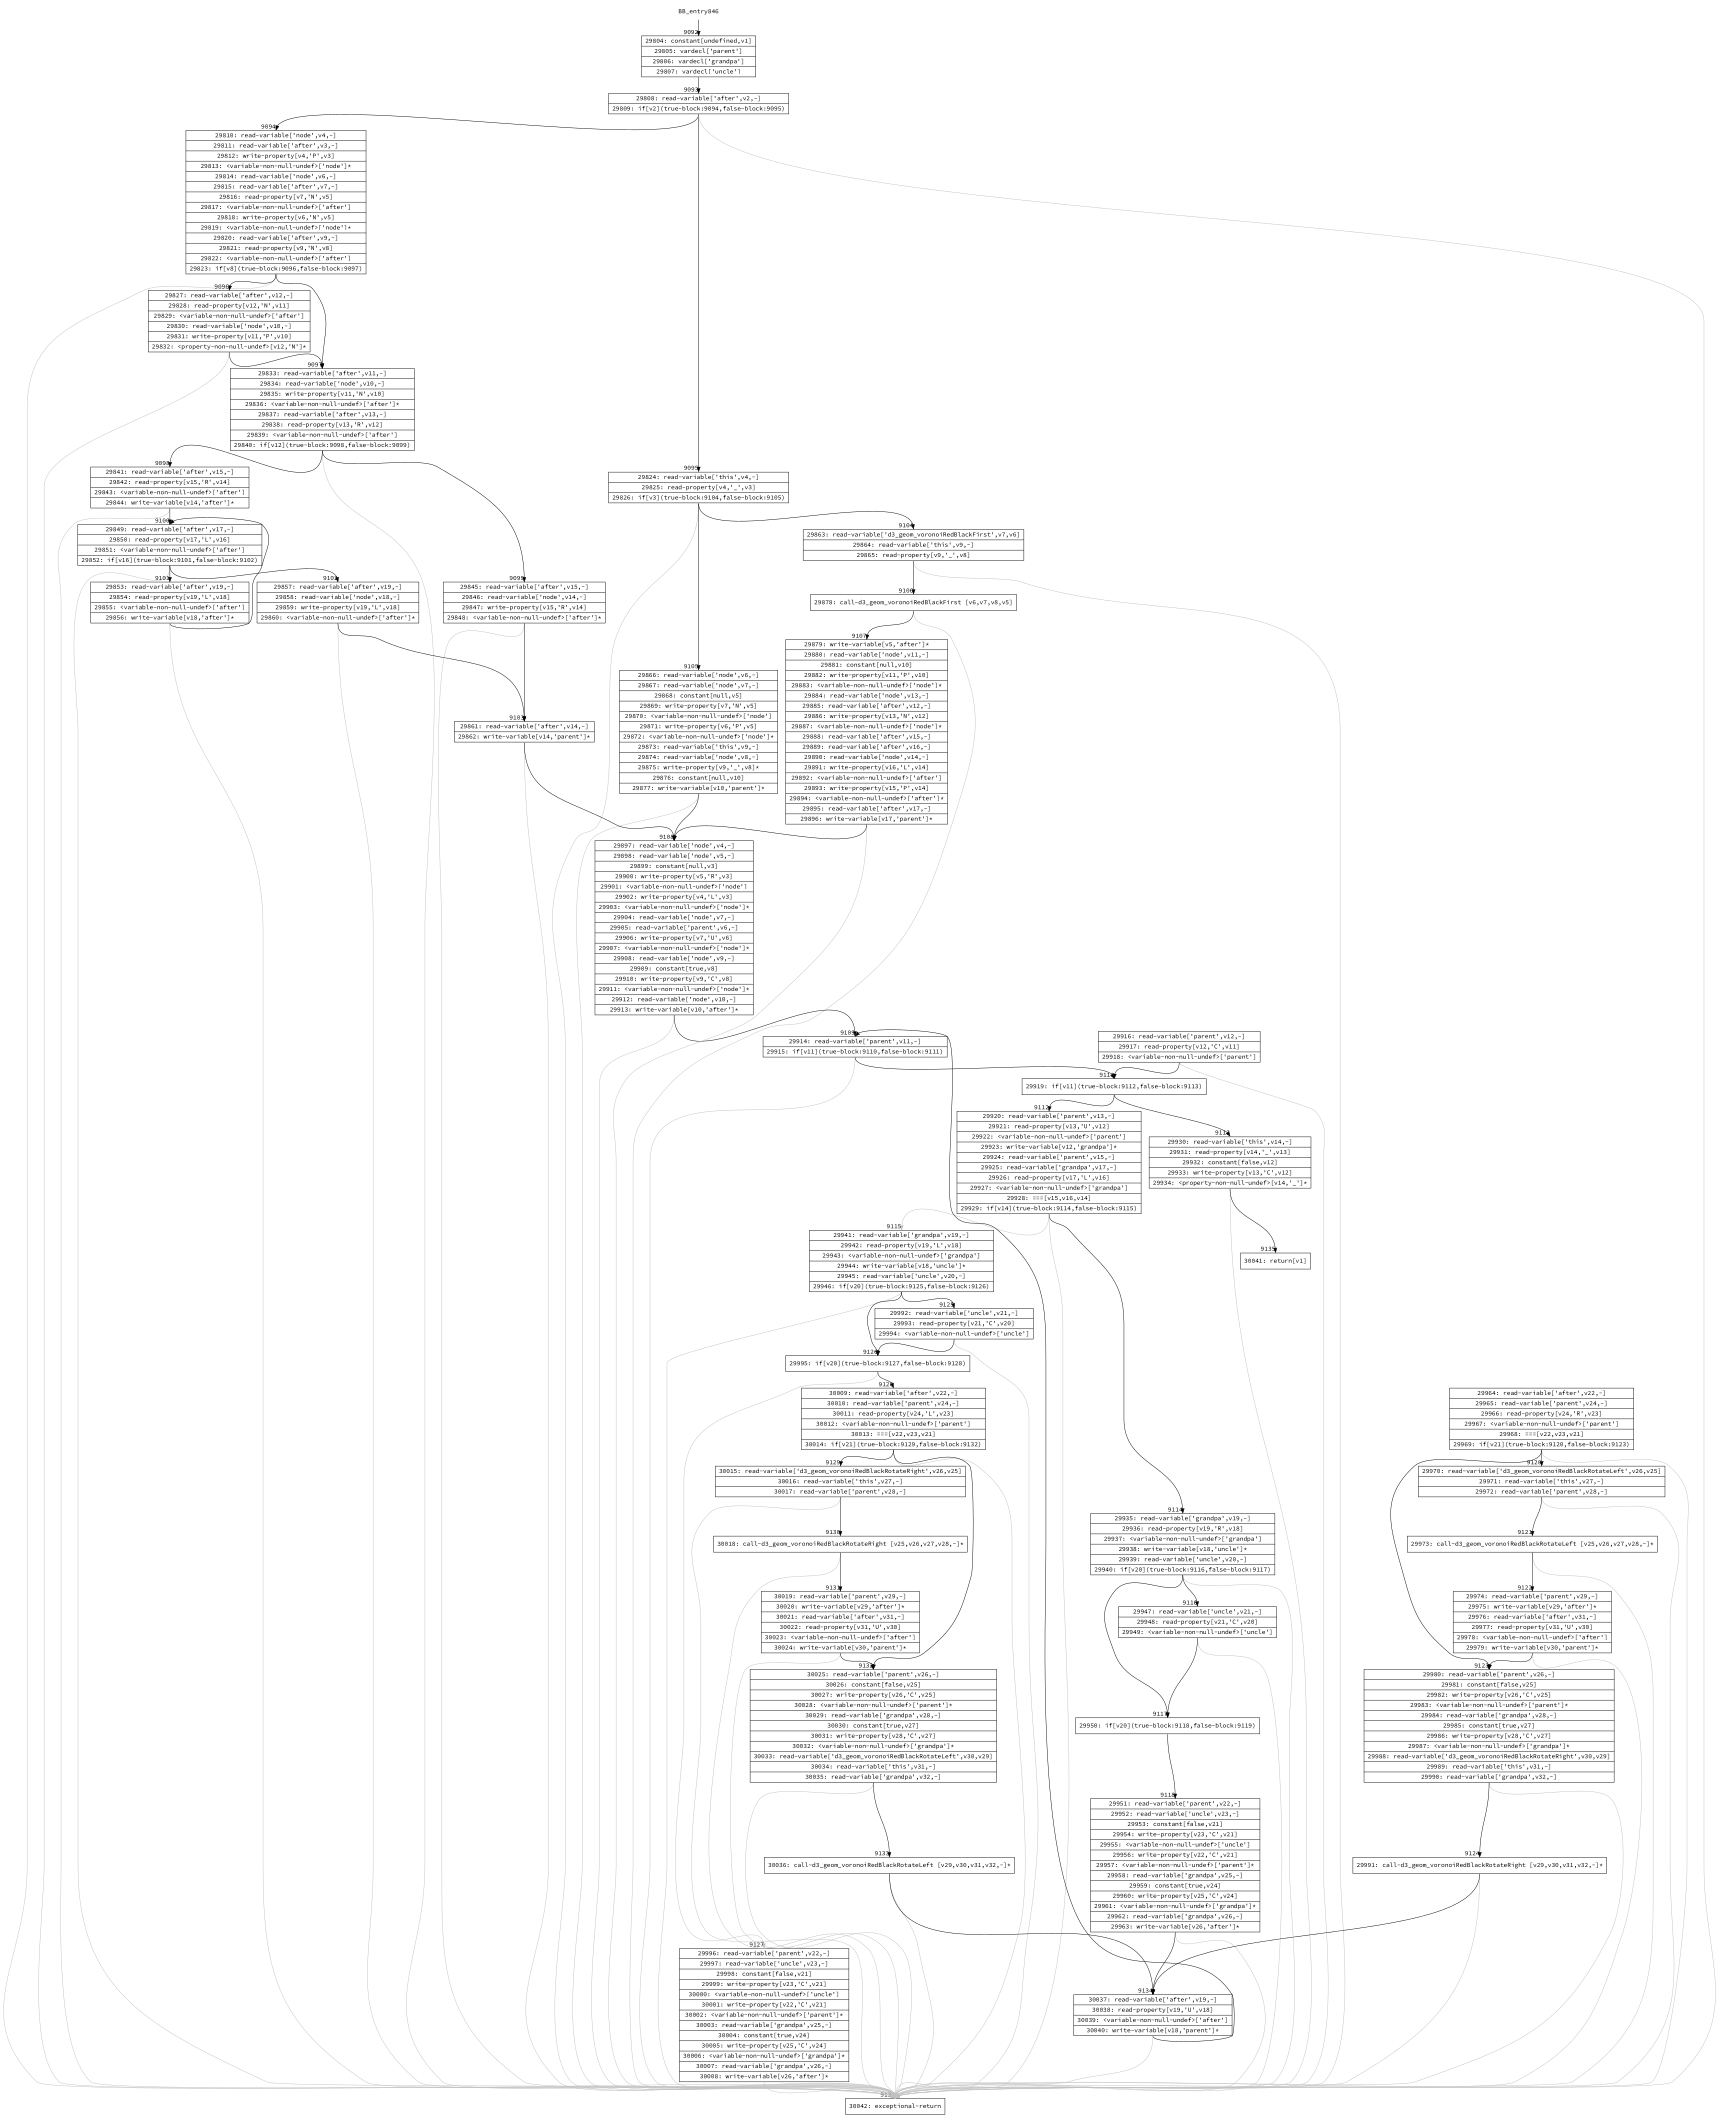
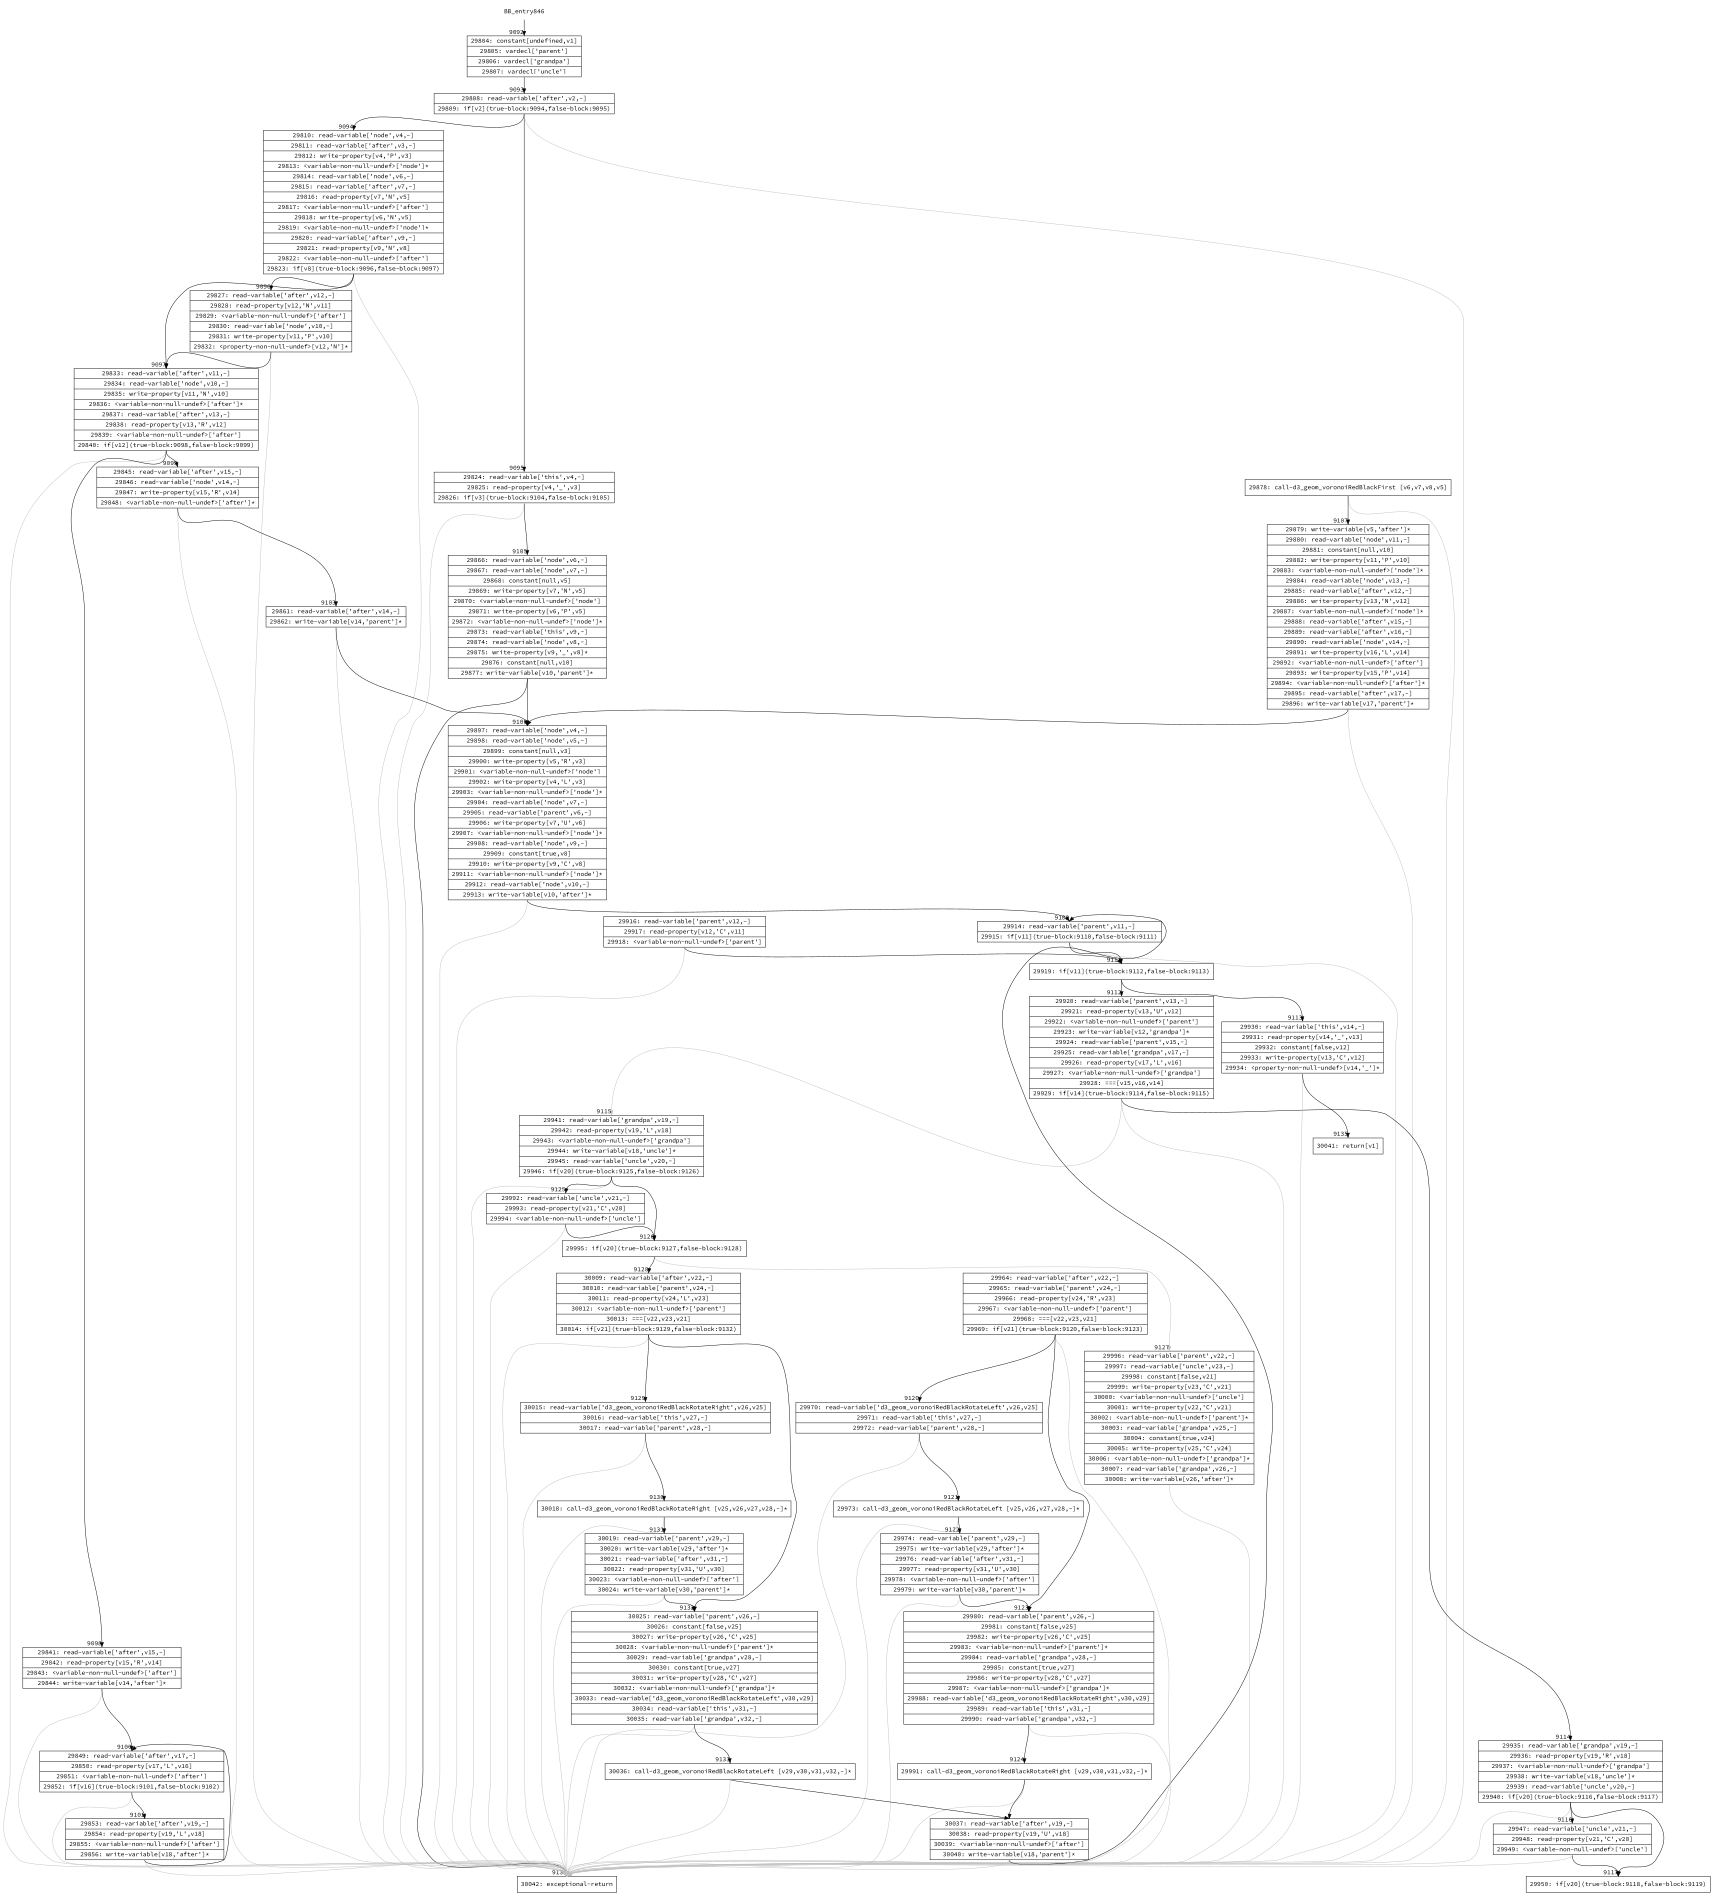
node "29863: read-variable['d3_geom_voronoiRedBlackFirst',v7,v6]": removed
node "29857: read-variable['after',v19,-]": removed
edge "29866: read-variable['node',v6,-]" -> "30042: exceptional-return": color gray -> black
node "29951: read-variable['parent',v22,-]": removed
